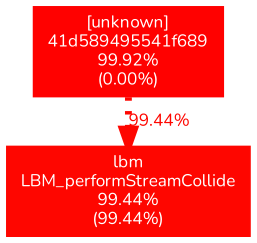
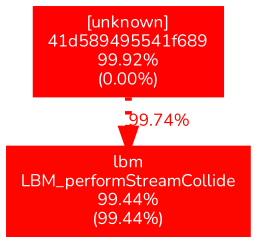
edge "[unknown] 41d589495541f689 99.92% (0.00%)" -> "lbm LBM_performStreamCollide 99.44% (99.44%)": label "99.44%" -> "99.74%"
